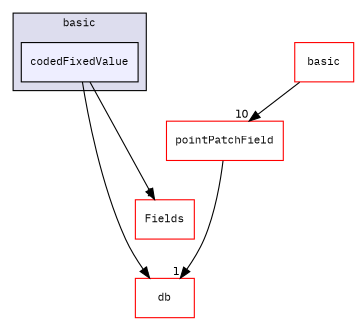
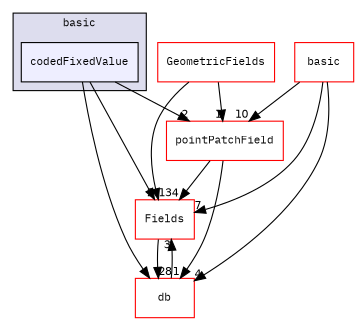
node "GeometricFields": added
edge "codedFixedValue" -> "pointPatchField": added
edge "basic" -> "Fields": added
edge "pointPatchField" -> "Fields": added
edge "basic" -> "db": added
edge "Fields" -> "db": added
edge "db" -> "Fields": added
